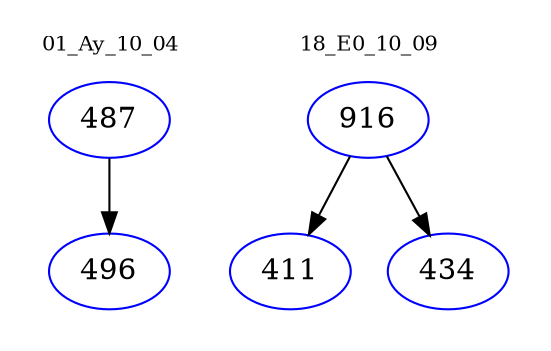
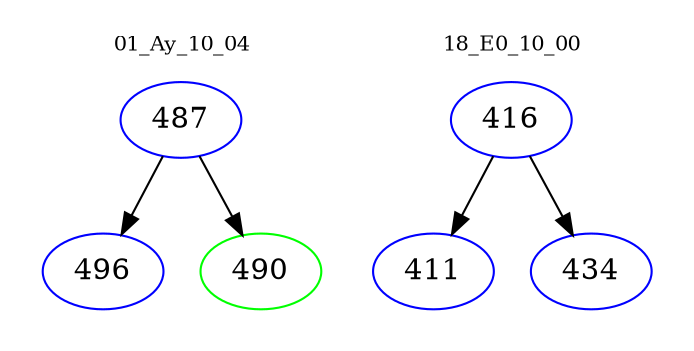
cluster "18_E0_10_09": label "18_E0_10_09" -> "18_E0_10_00"
node "916": label "916" -> "416"
node "490": added
